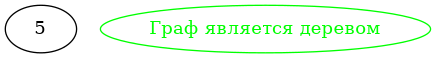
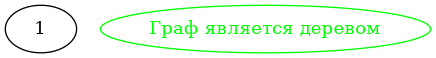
node "5": label "5" -> "1"
